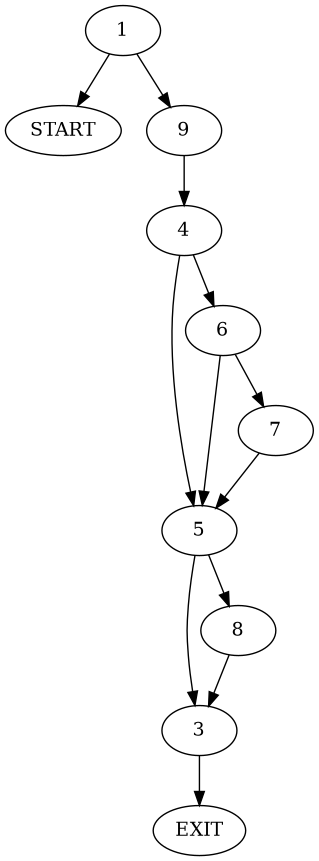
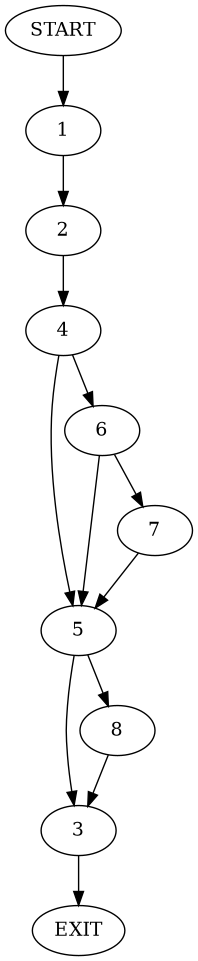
edge "1" -> "START": reversed
node "9": label "9" -> "2"
